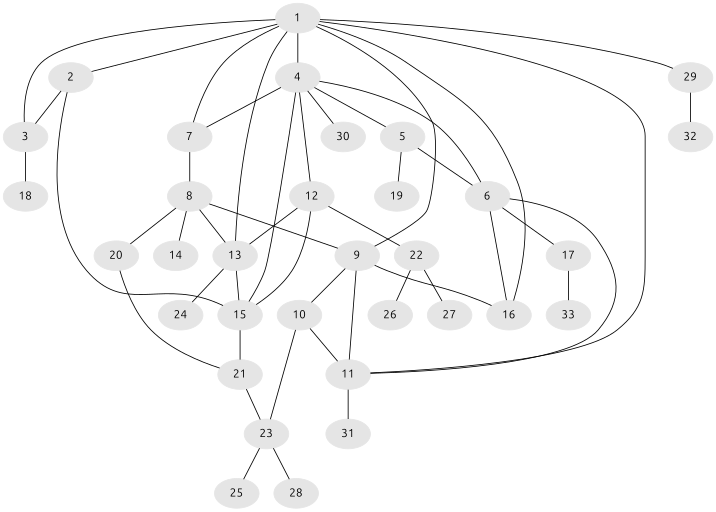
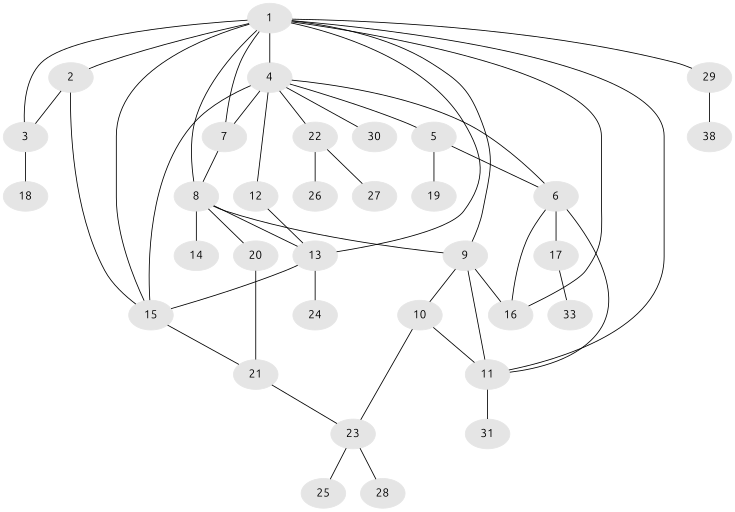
edge "1" -- "8": added
node "32": label "32" -> "38"
edge "12" -- "22": now "4" -- "22"
edge "12" -- "15": now "1" -- "15"
